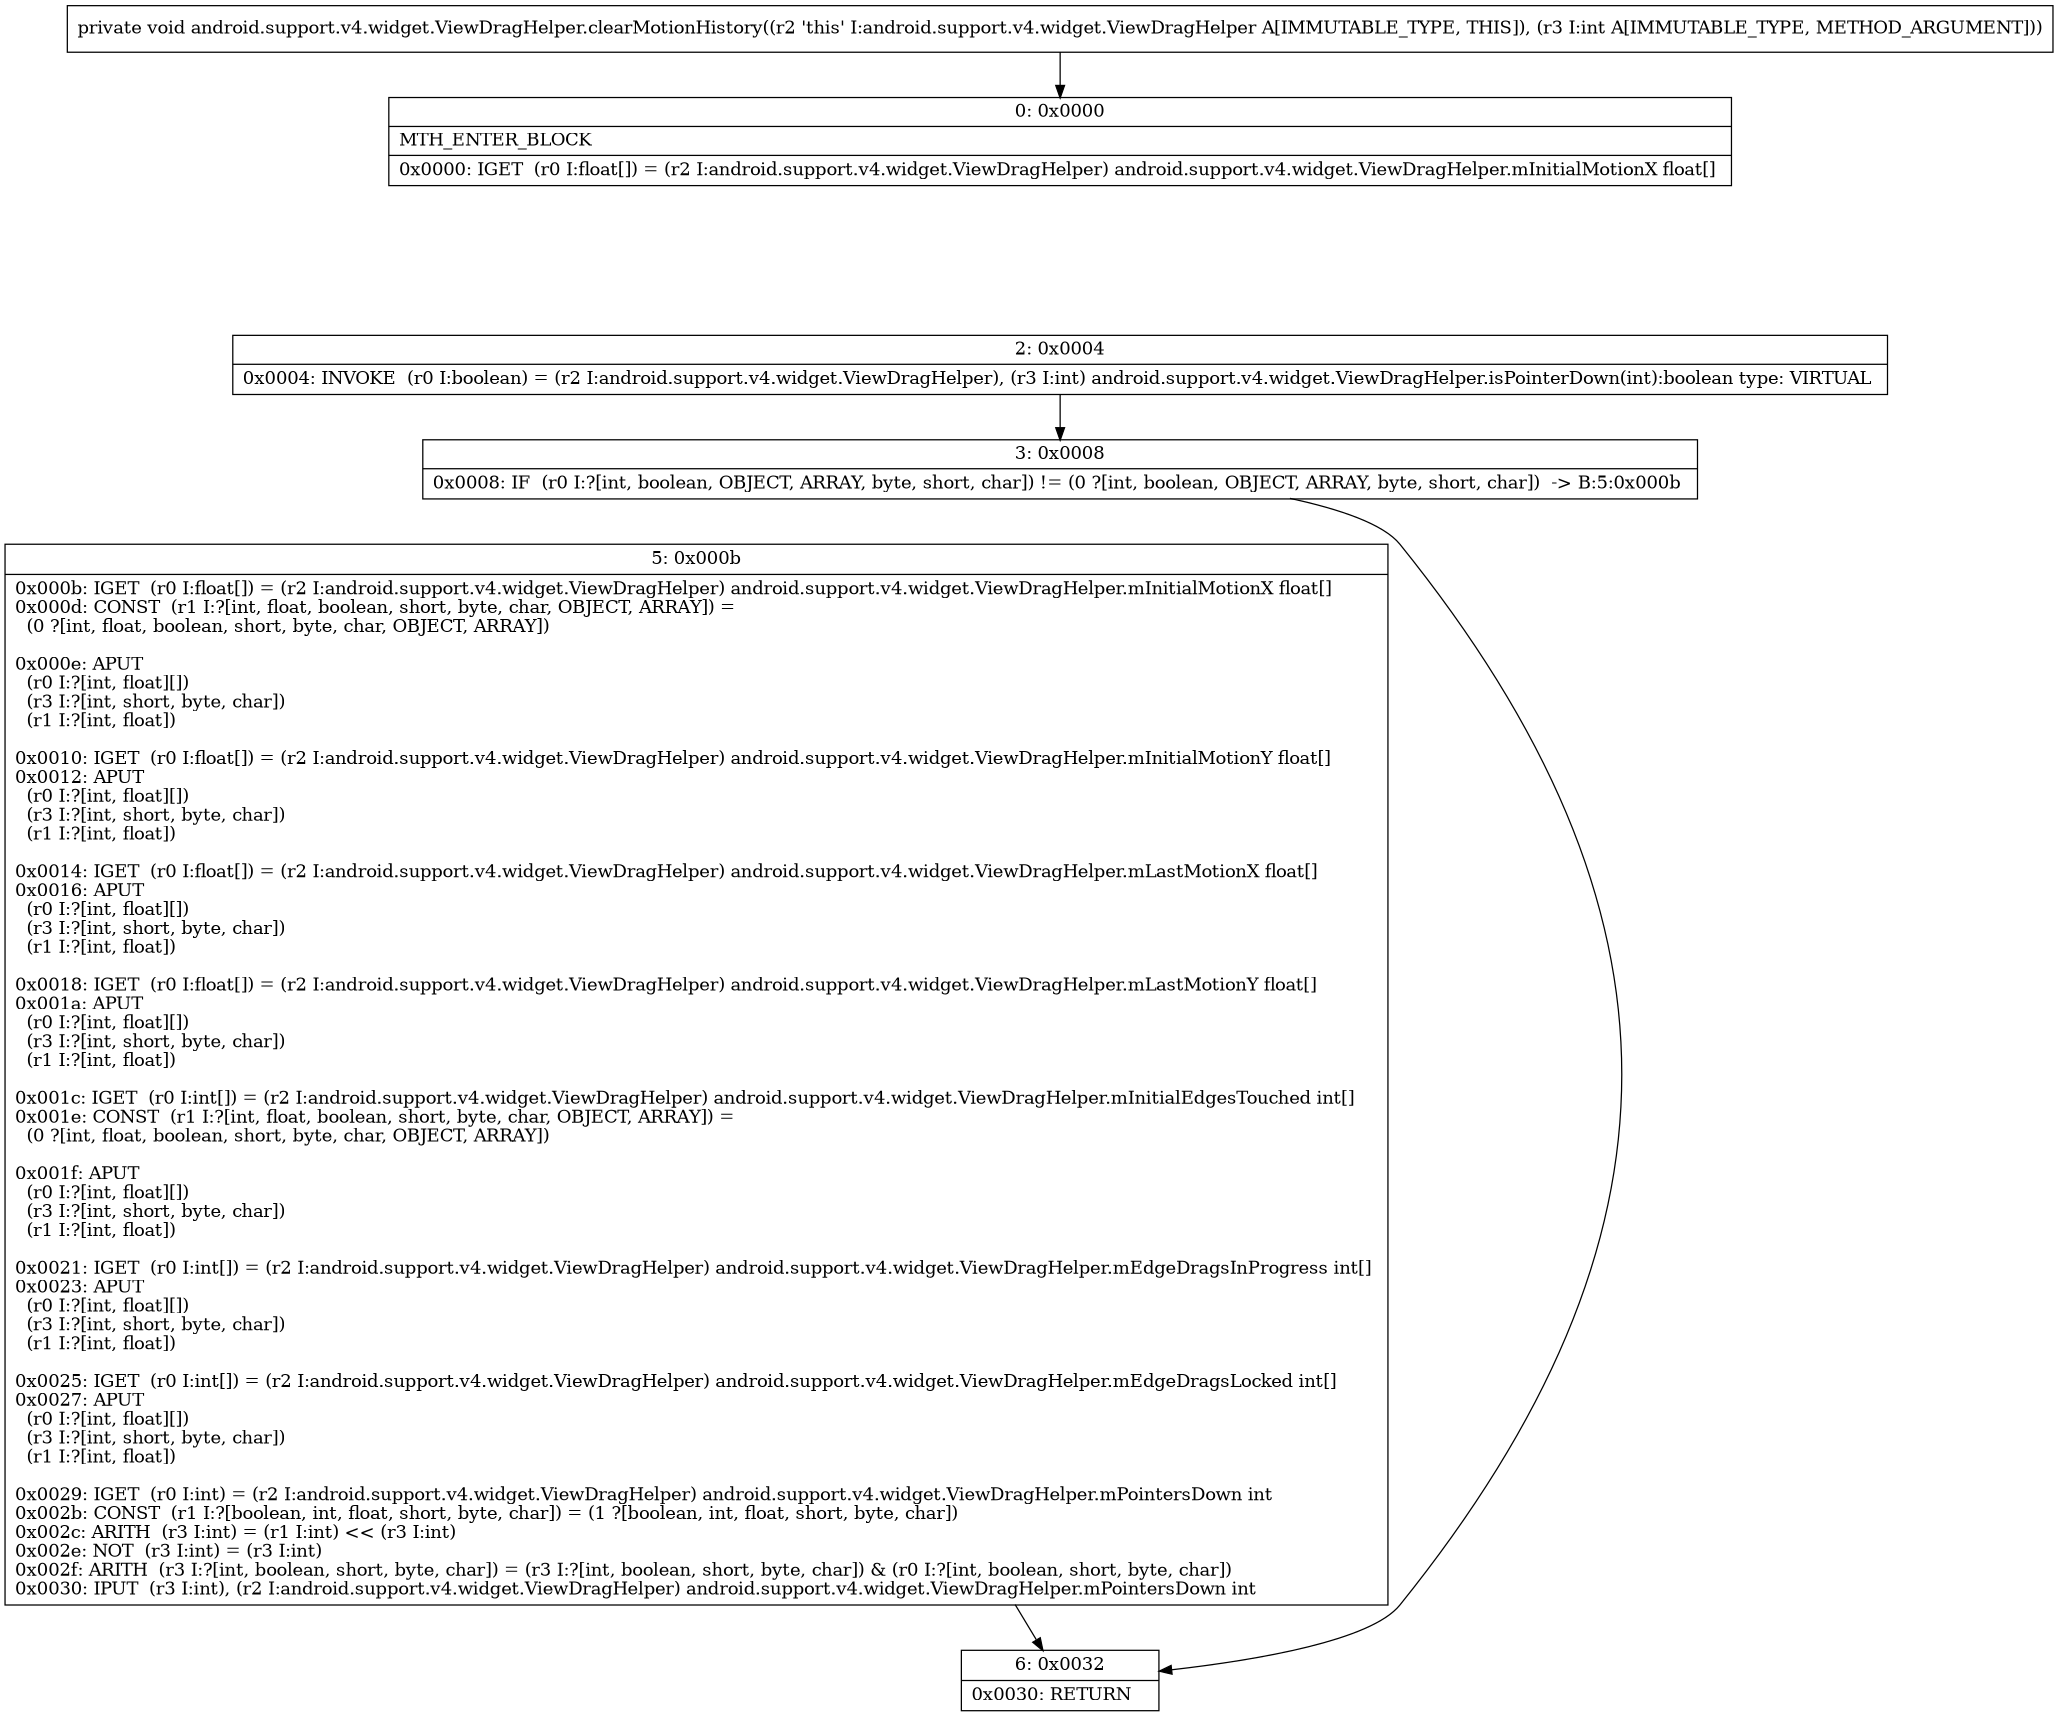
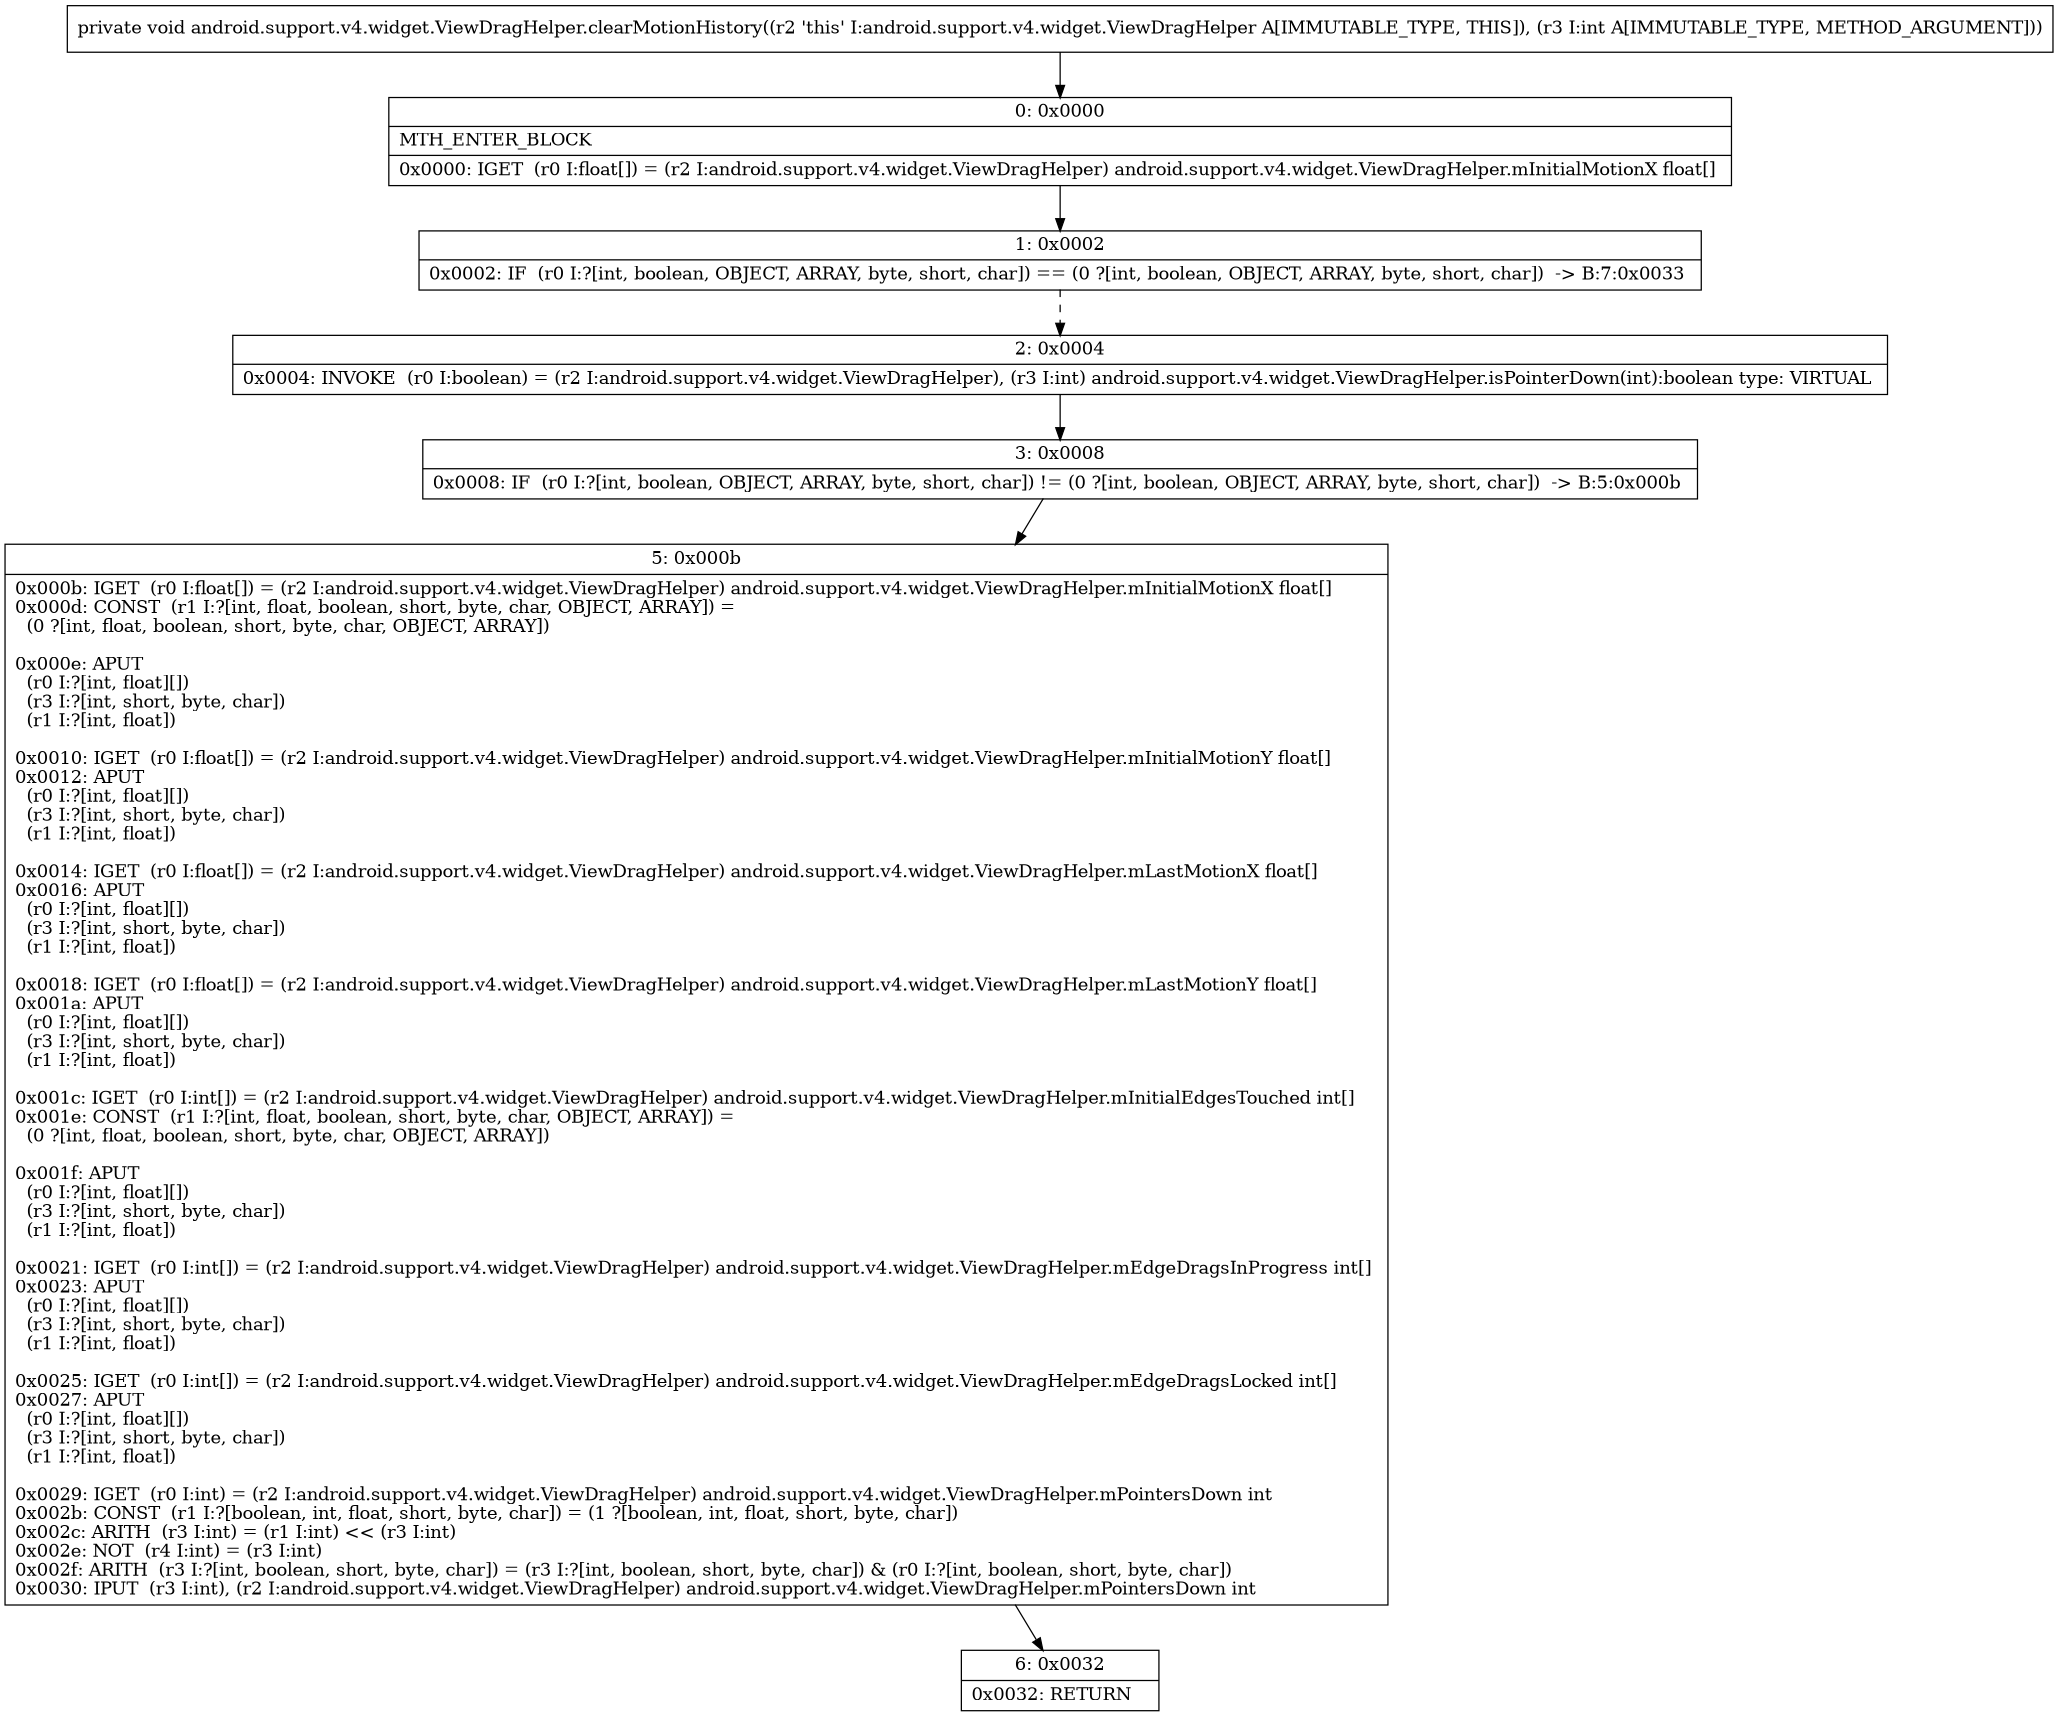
node "1: 0x0002": added
edge "3: 0x0008" -> "6: 0x0032": now "3: 0x0008" -> "5: 0x000b"
node "5: 0x000b": text "0x002e: NOT  (r3 I:int) = (r3 I:int)" -> "0x002e: NOT  (r4 I:int) = (r3 I:int)"
node "6: 0x0032": text "0x0030: RETURN" -> "0x0032: RETURN"
